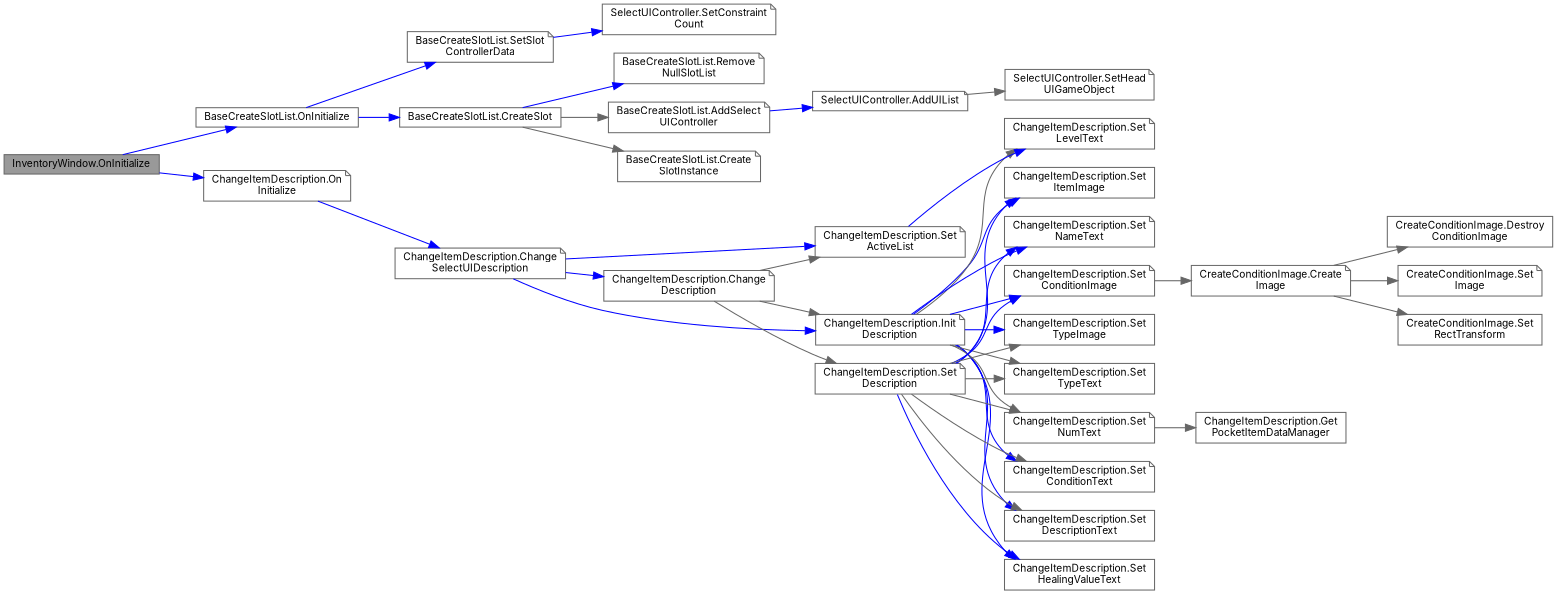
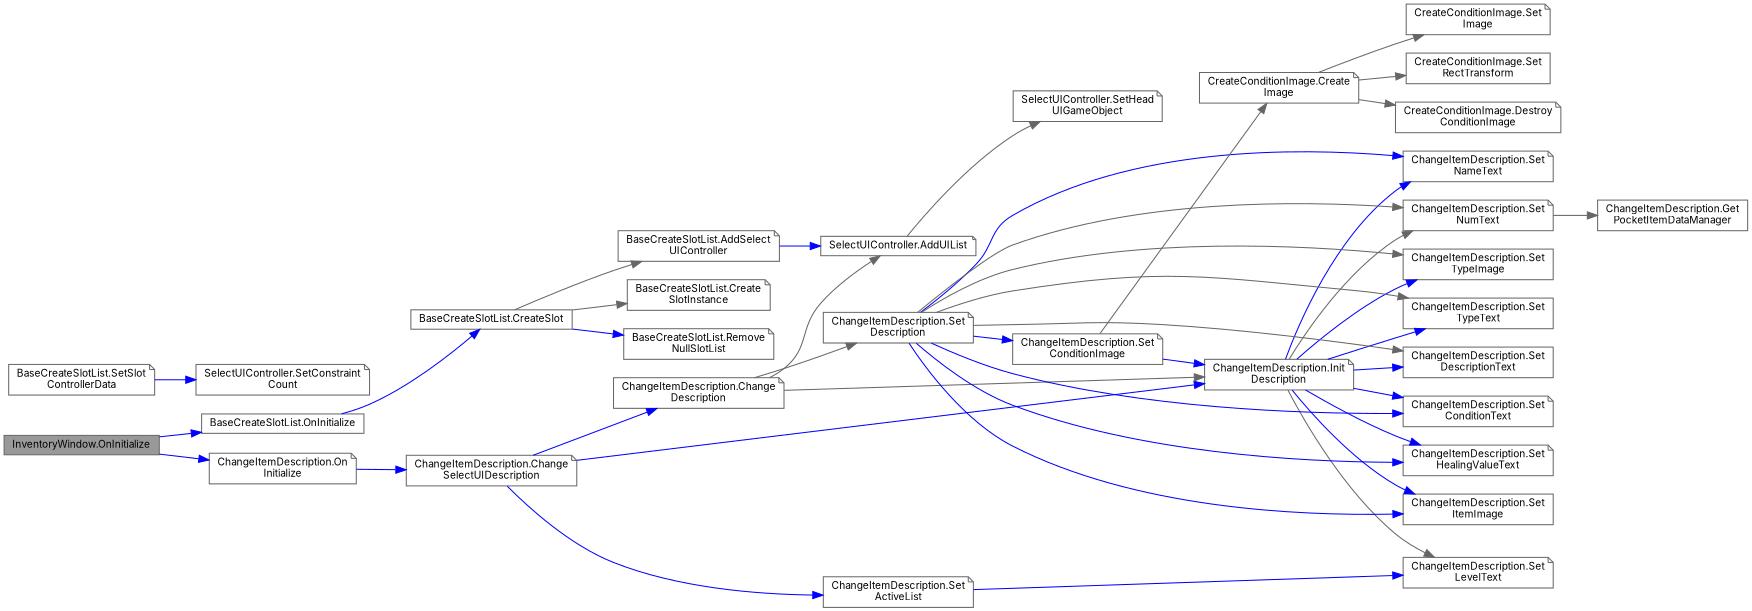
edge "BaseCreateSlotList.OnInitialize" -> "BaseCreateSlotList.SetSlot ControllerData": removed
node "CreateConditionImage.Destroy ConditionImage": shape box -> note
edge "ChangeItemDescription.Change Description" -> "ChangeItemDescription.Set ActiveList": now "ChangeItemDescription.Change Description" -> "SelectUIController.AddUIList"
edge "ChangeItemDescription.Init Description" -> "ChangeItemDescription.Set ConditionImage": reversed
edge "ChangeItemDescription.Init Description" -> "ChangeItemDescription.Set TypeText": color gray40 -> blue
edge "ChangeItemDescription.Set Description" -> "ChangeItemDescription.Set ConditionText": color gray40 -> blue
node "ChangeItemDescription.Set HealingValueText": shape box -> note
